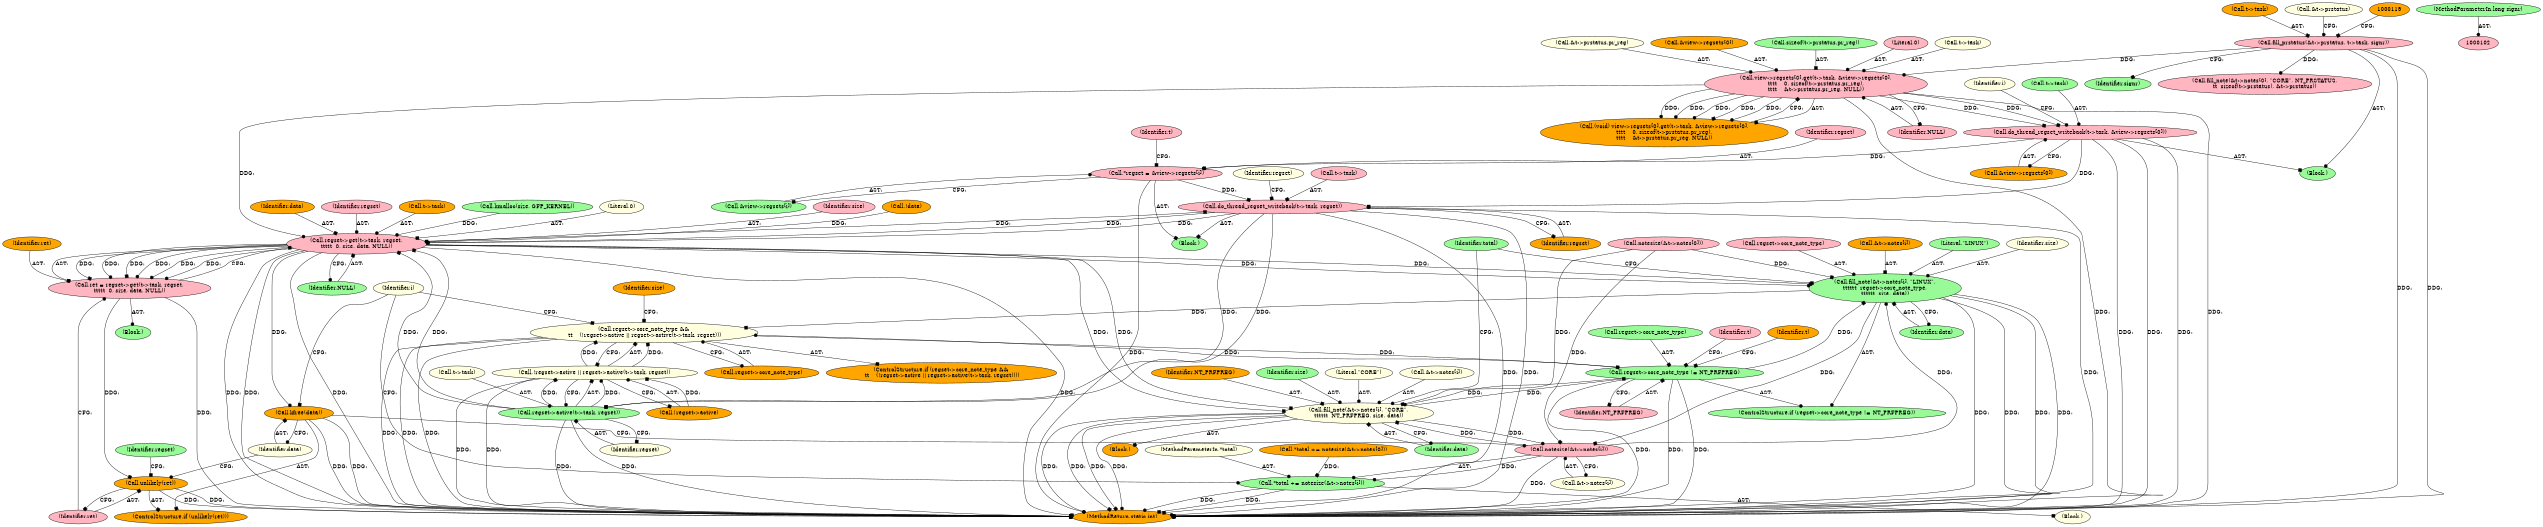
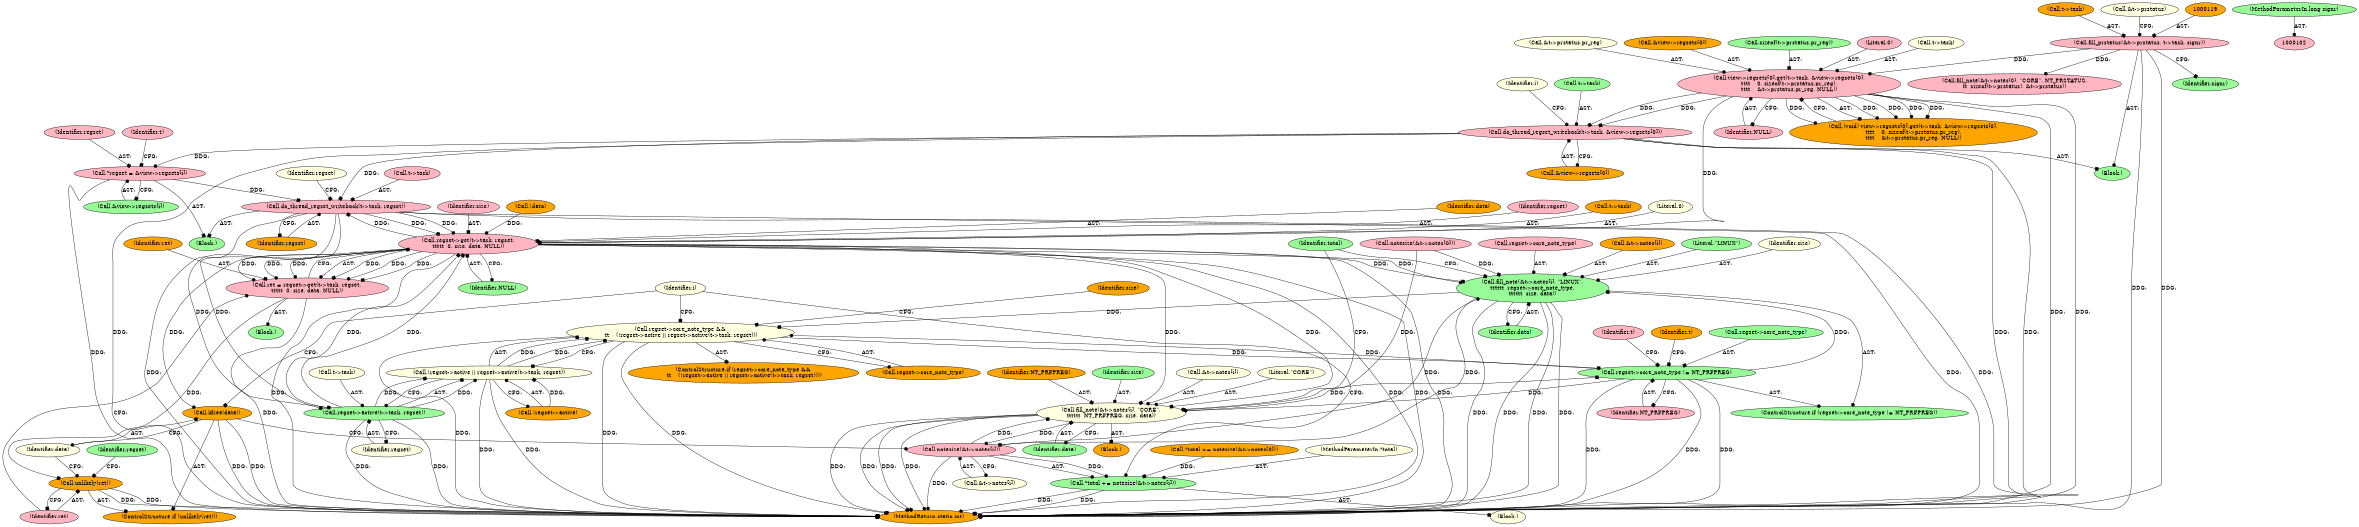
edge "1000119" -> "(Call,fill_prstatus(&t->prstatus, t->task, signr))": label "CFG: " -> "AST: "
node "(Call,kmalloc(size, GFP_KERNEL))": removed
edge "(Call,notesize(&t->notes[0]))" -> "(Call,notesize(&t->notes[i]))": removed, label "DDG:"
edge "(Call,!regset->active || regset->active(t->task, regset))" -> "(Call,!regset->active)": arrowhead box -> dot
